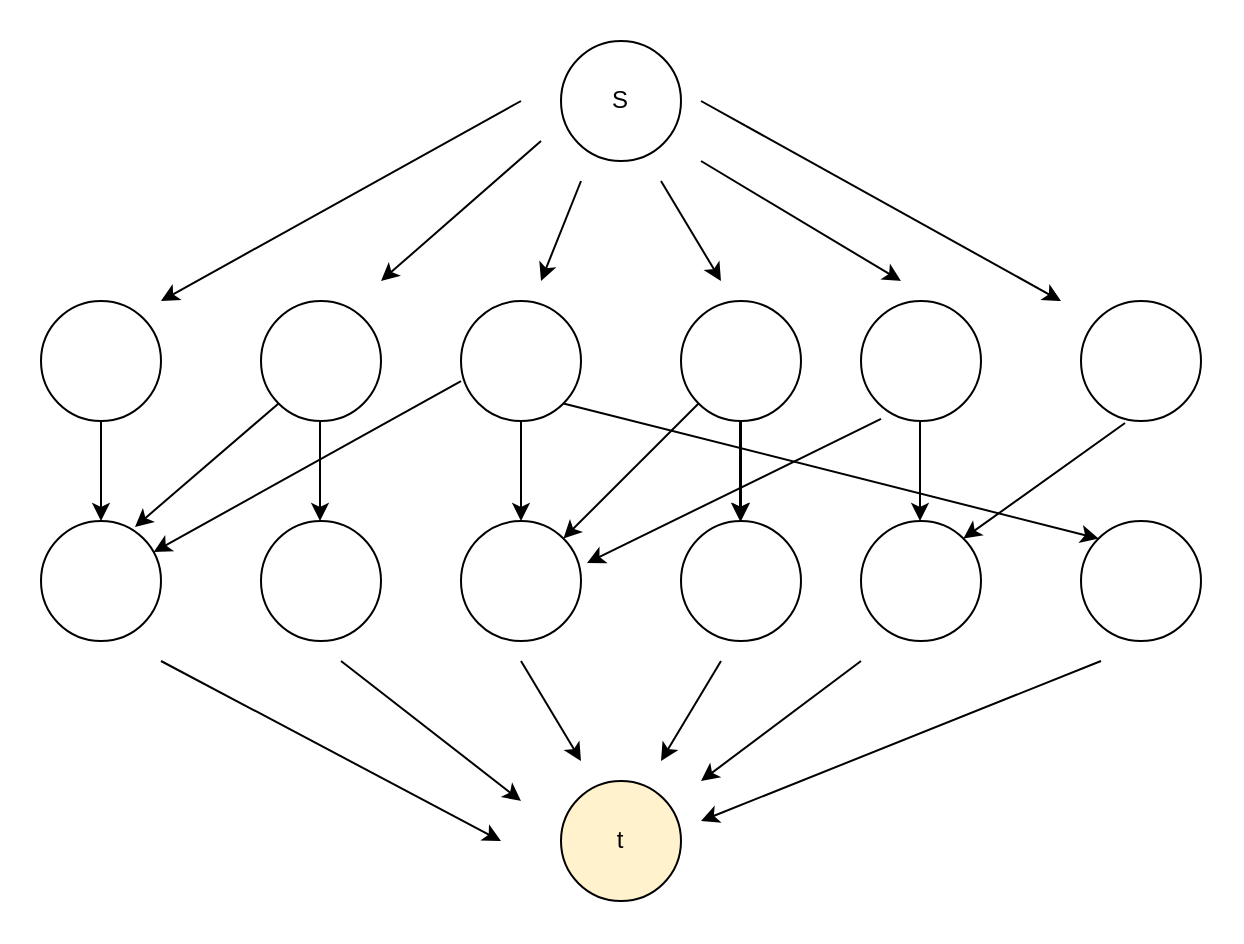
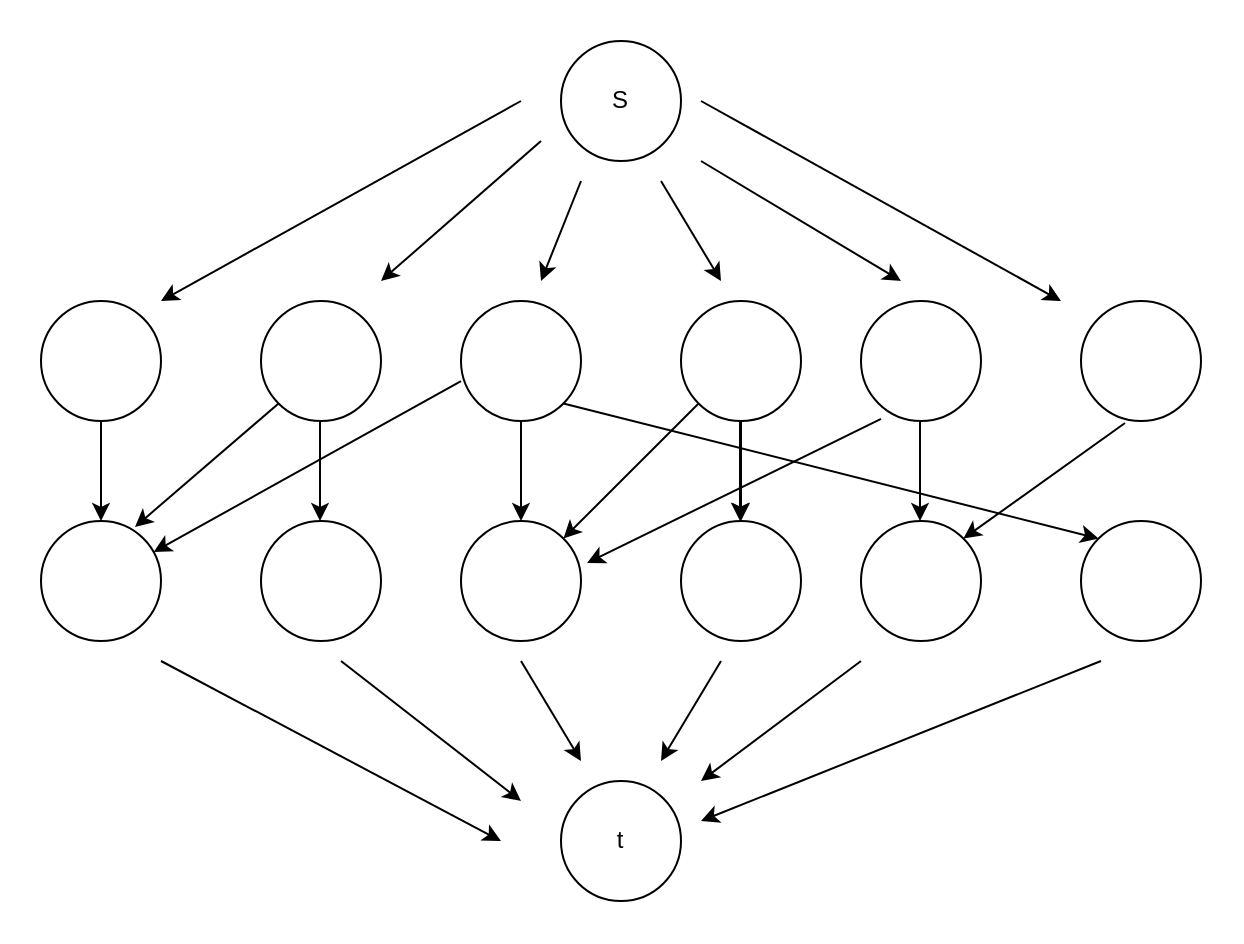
node "t": fillcolor #fff2cc -> #ffffff
